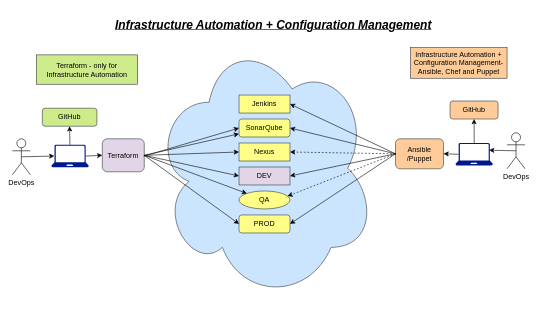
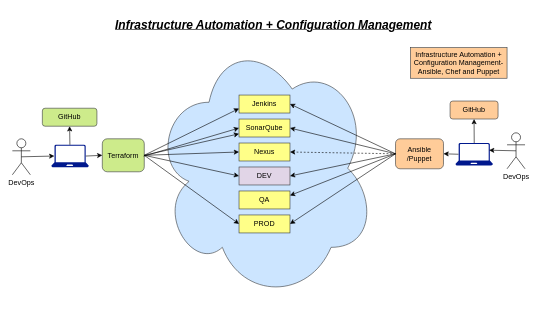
node "Terraform - only for Infrastructure Automation": removed
node "SonarQube": shape rounded rectangle -> rectangle
node "Terraform": fillcolor #e1d5e7 -> #cdeb8b
edge "Terraform" -> "QA": now "Terraform" -> "Jenkins"
edge "Ansible /Puppet" -> "QA": style dashed -> solid
node "QA": shape ellipse -> rectangle
node "PROD": shape rounded rectangle -> rectangle
